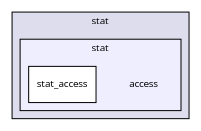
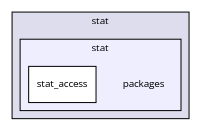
node "access": label "access" -> "packages"
